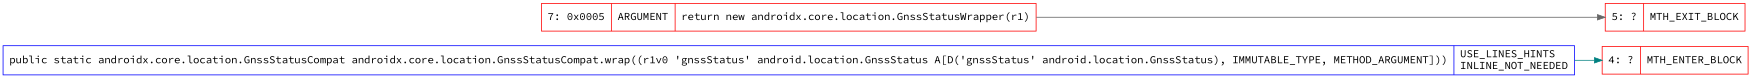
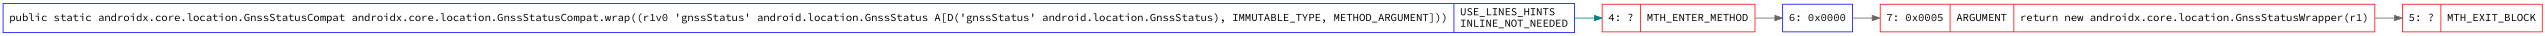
node "6: 0x0000": added
node "4: ?": text "MTH_ENTER_BLOCK" -> "MTH_ENTER_METHOD"
